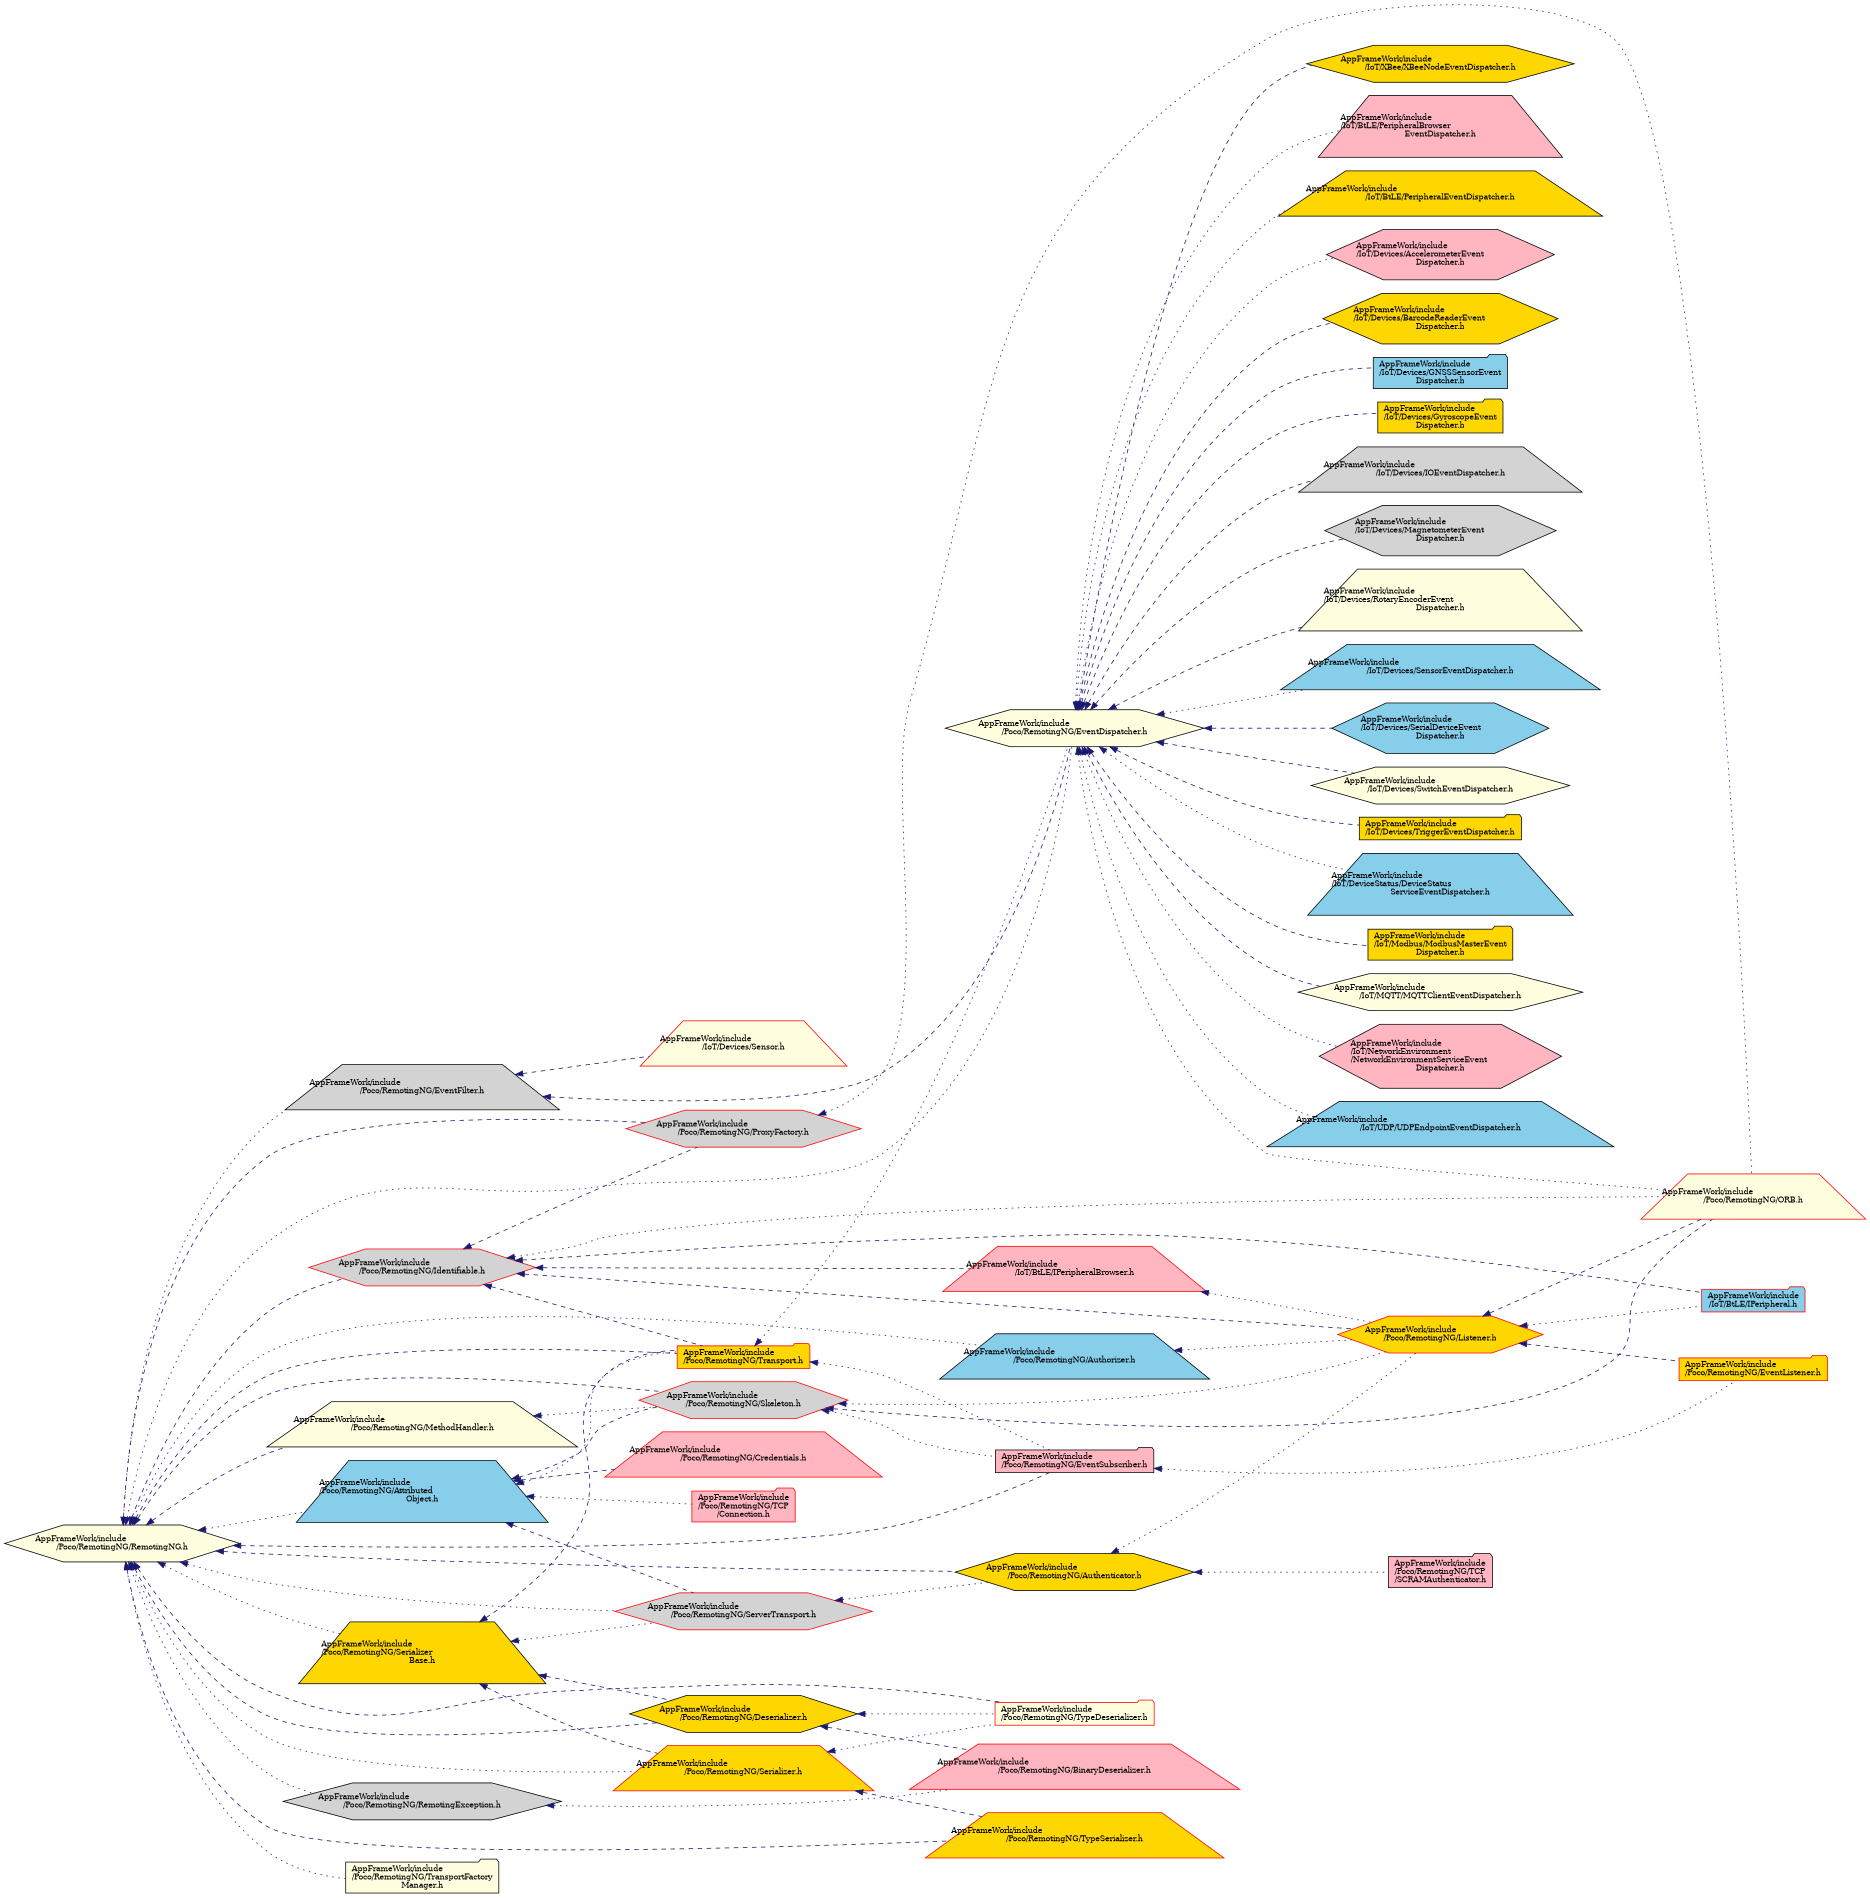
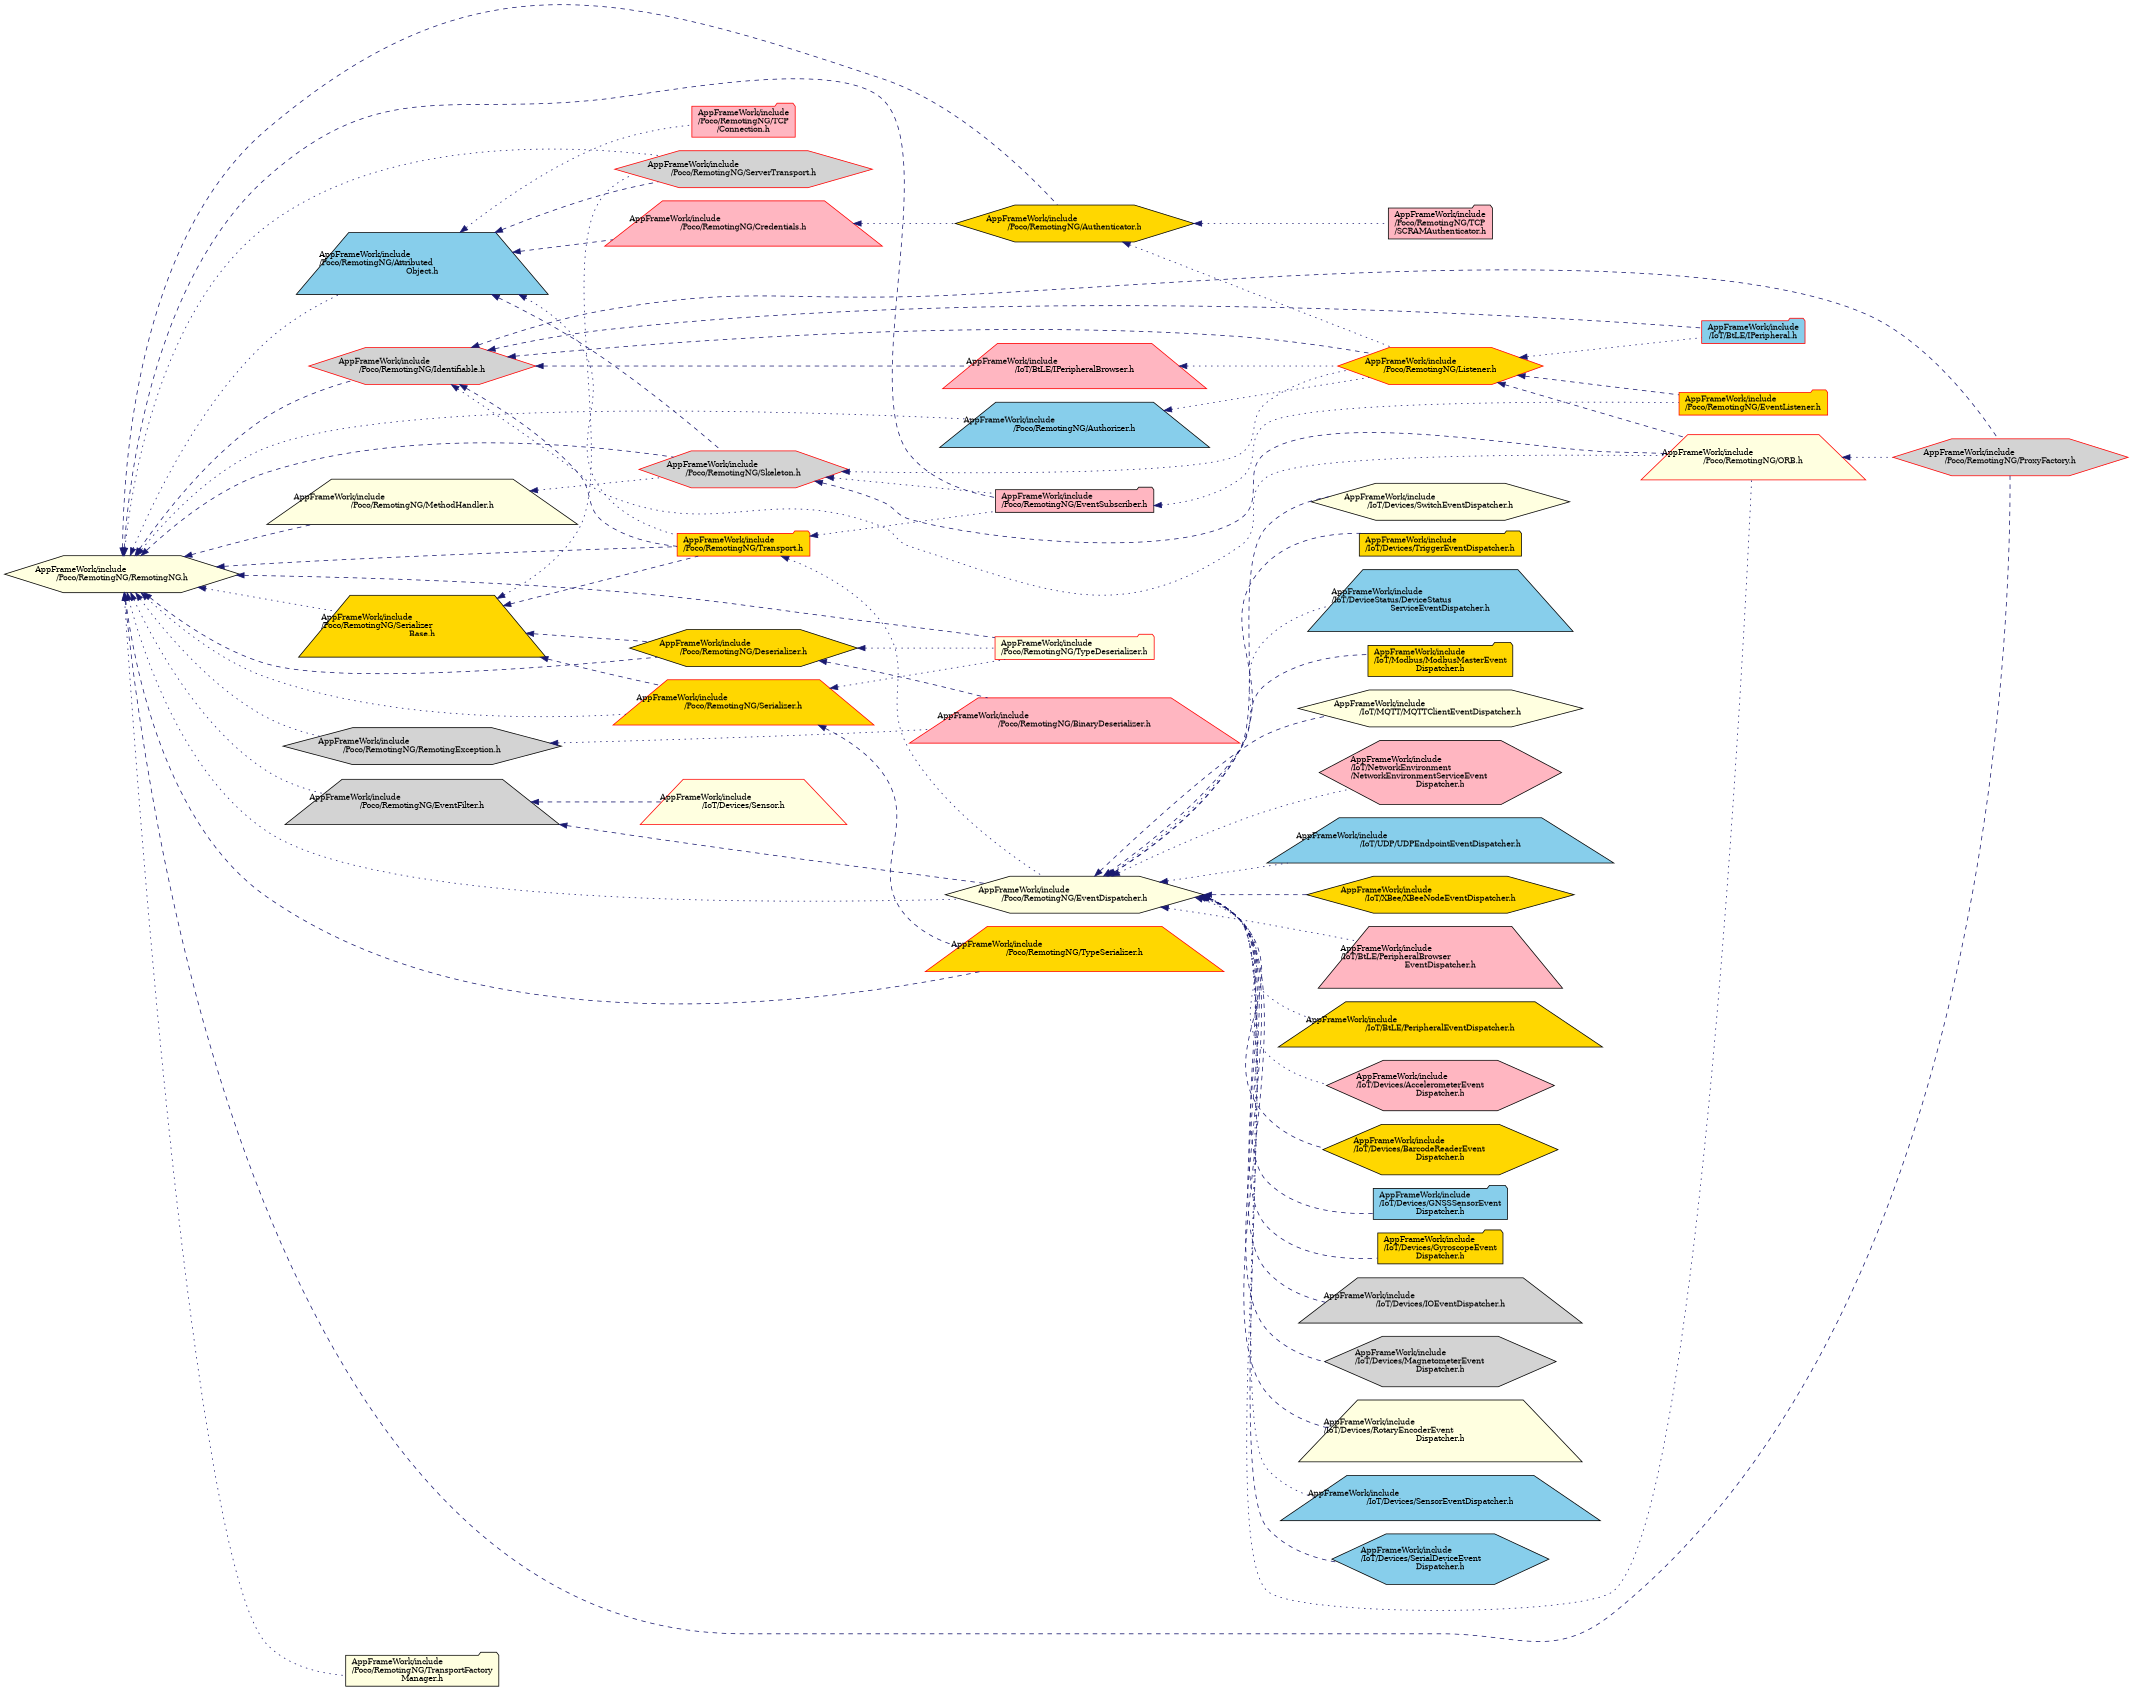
edge "AppFrameWork/include /Poco/RemotingNG/ORB.h" -> "AppFrameWork/include /Poco/RemotingNG/ProxyFactory.h": reversed
edge "AppFrameWork/include /Poco/RemotingNG/Authenticator.h" -> "AppFrameWork/include /Poco/RemotingNG/ServerTransport.h": now "AppFrameWork/include /Poco/RemotingNG/Authenticator.h" -> "AppFrameWork/include /Poco/RemotingNG/Credentials.h"
